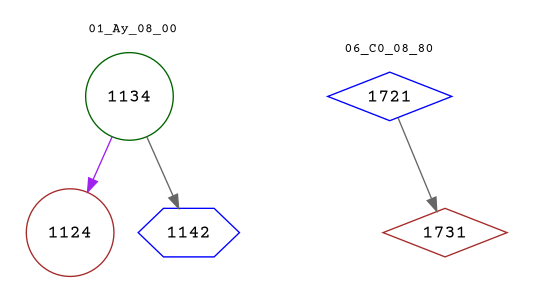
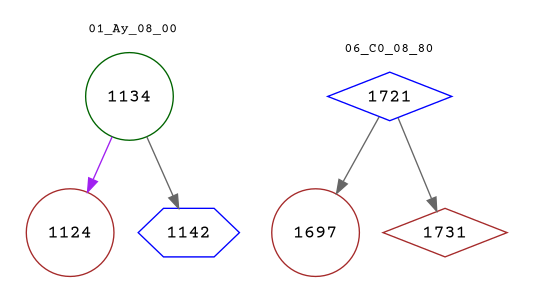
node "1697": added
